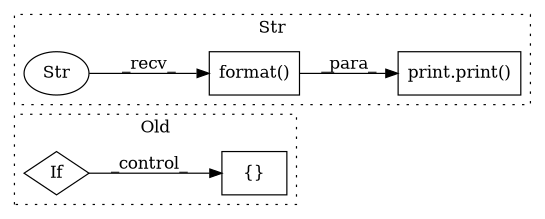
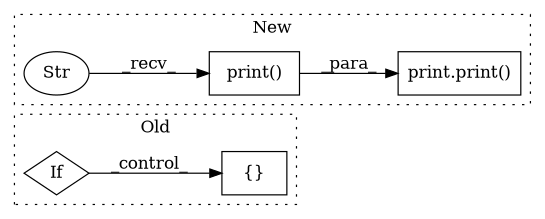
cluster "Str": label "Str" -> "New"
node "format()": label "format()" -> "print()"
